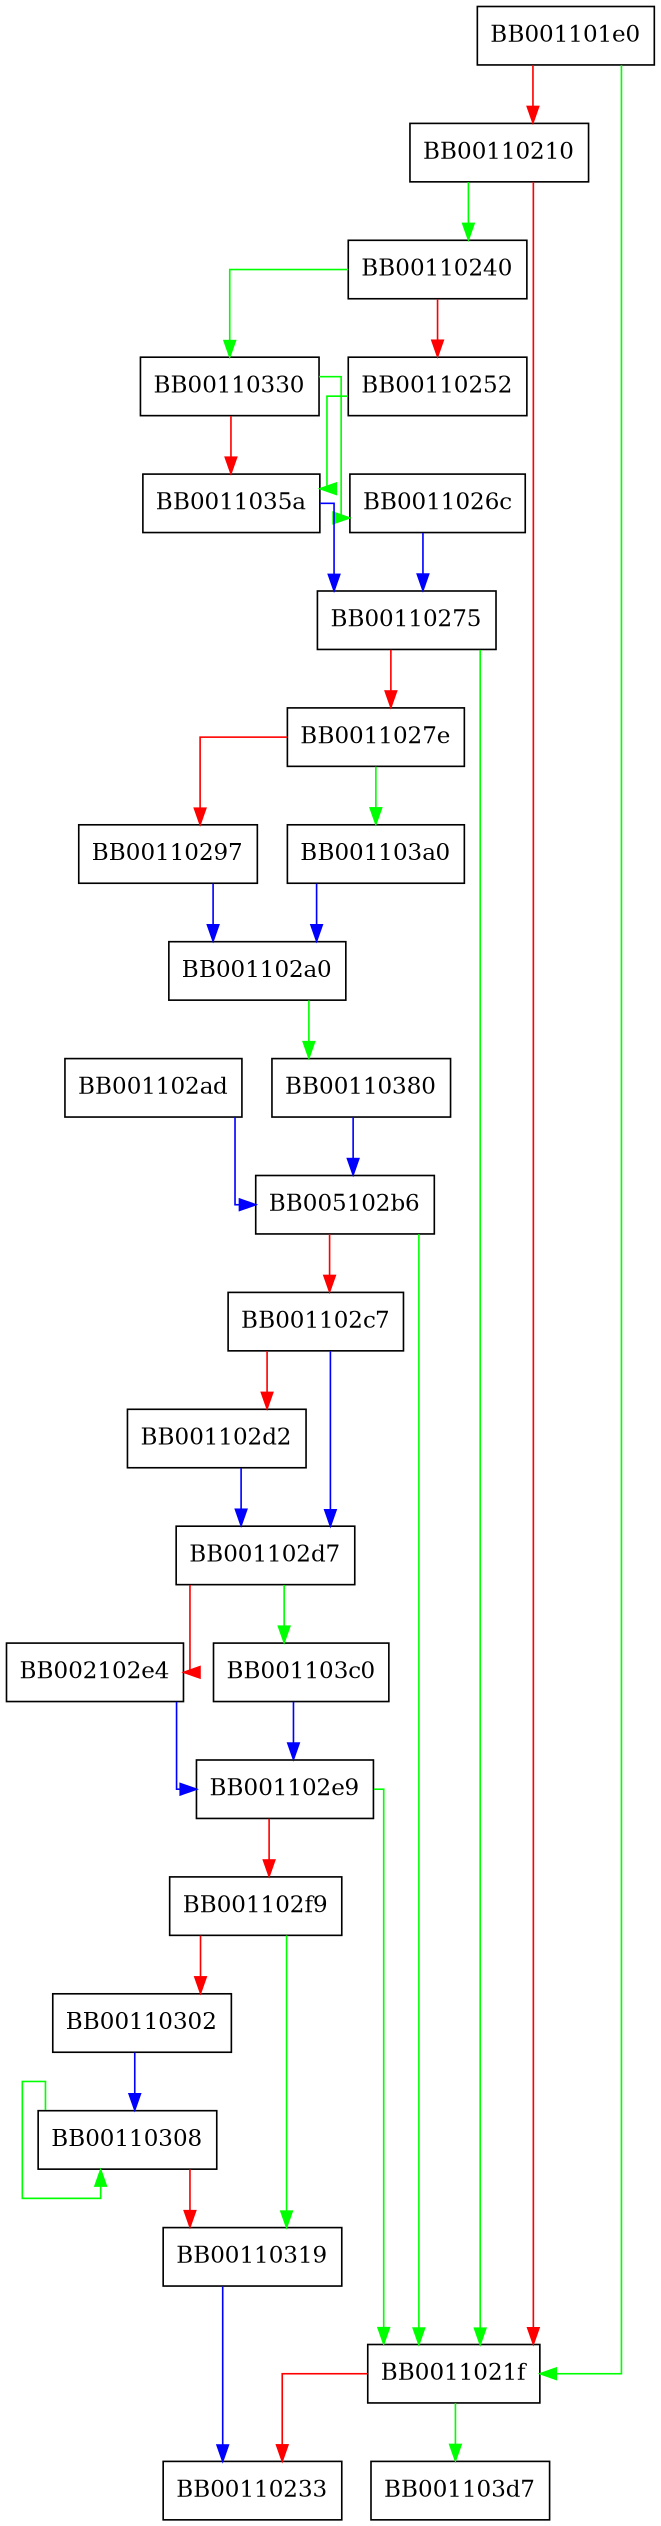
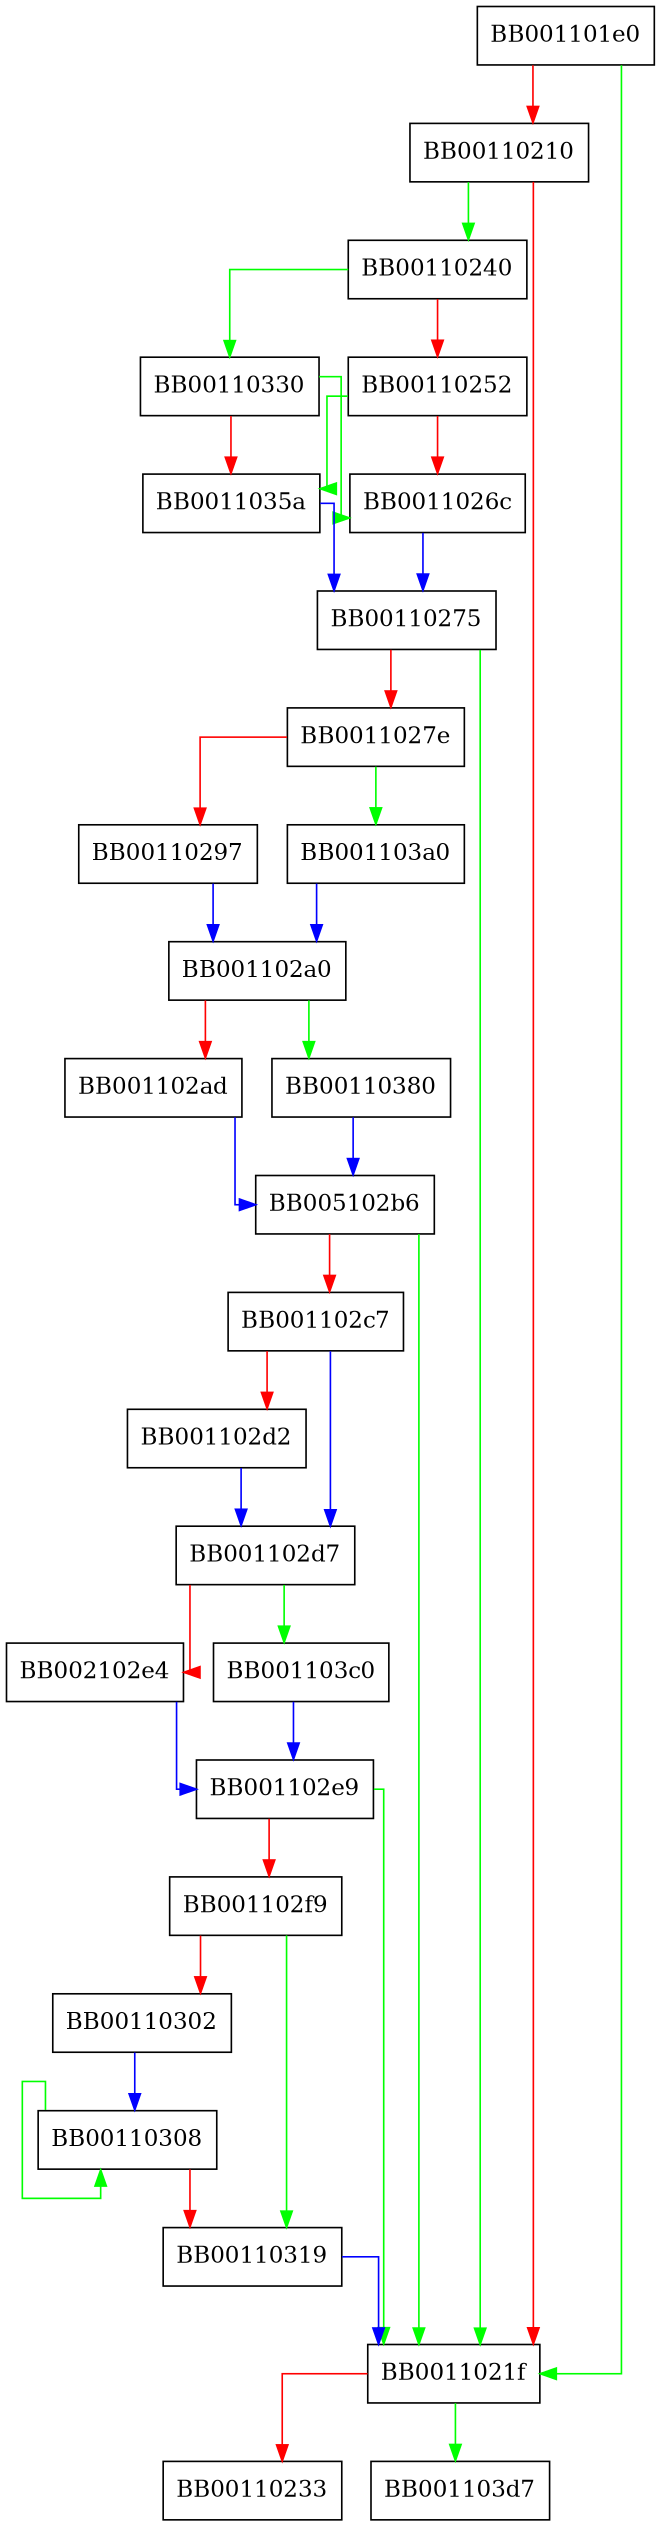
edge "BB00110252" -> "BB0011026c": added
edge "BB001102a0" -> "BB001102ad": added
edge "BB00110319" -> "BB00110233": now "BB00110319" -> "BB0011021f"
